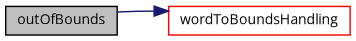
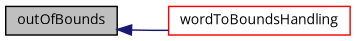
edge "outOfBounds" -> "wordToBoundsHandling": reversed
